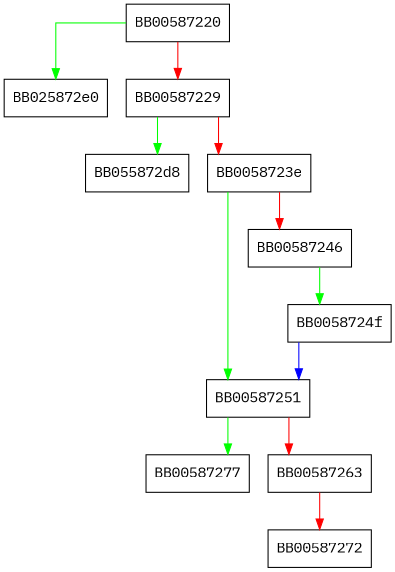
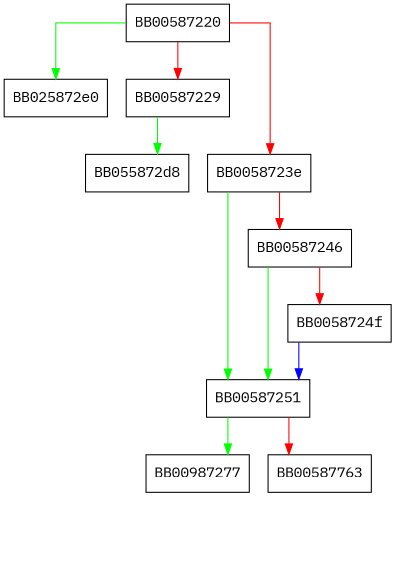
edge "BB00587229" -> "BB0058723e": now "BB00587220" -> "BB0058723e"
edge "BB00587246" -> "BB0058724f": color green -> red
edge "BB00587246" -> "BB00587251": added
node "BB00587277": label "BB00587277" -> "BB00987277"
node "BB00587263": label "BB00587263" -> "BB00587763"
node "BB00587272": removed
